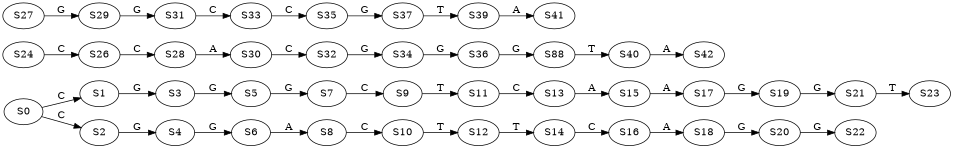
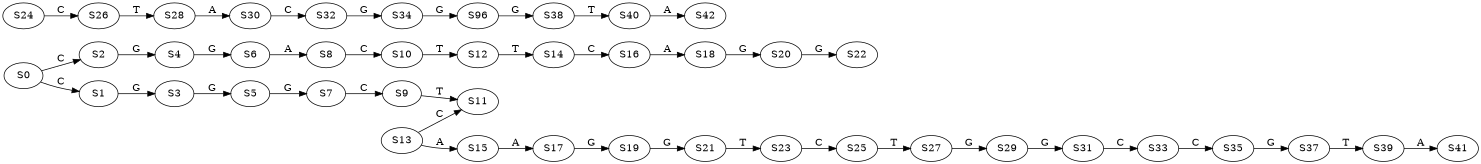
edge "S26" -> "S28": label "C" -> "T"
node "S36": label "S36" -> "S96"
node "S88": label "S88" -> "S38"
edge "S11" -> "S13": reversed
node "S25": added
